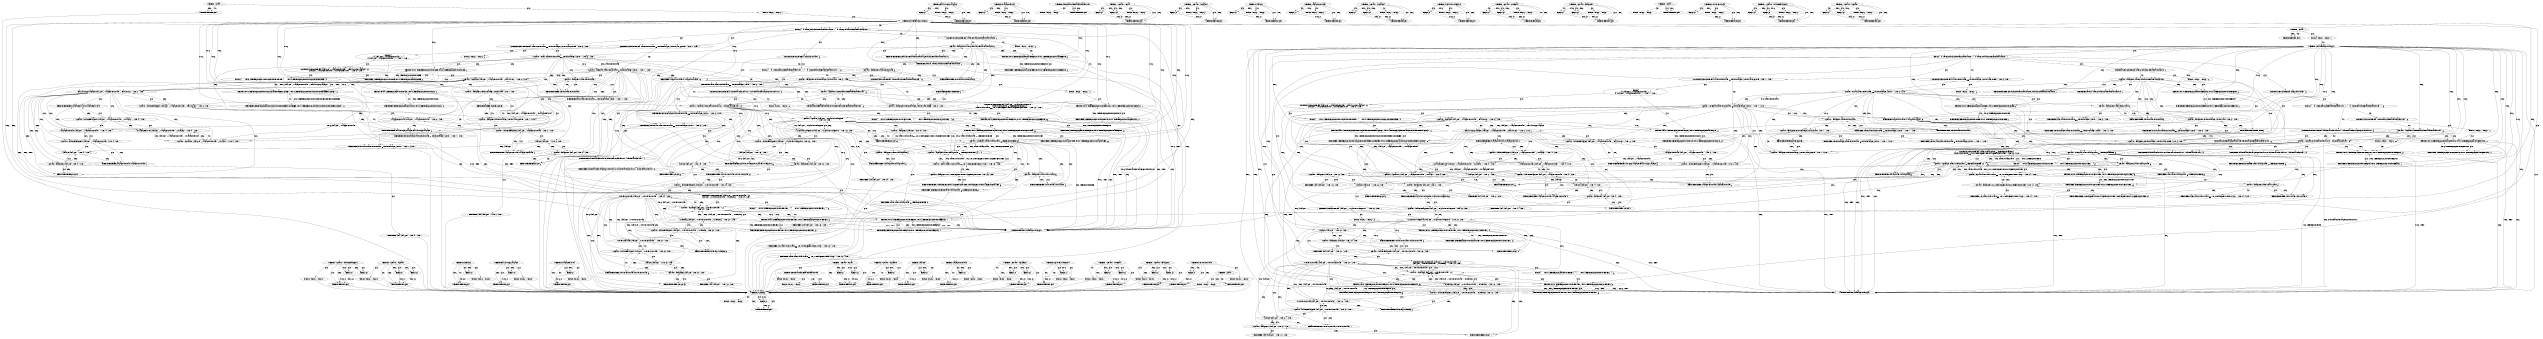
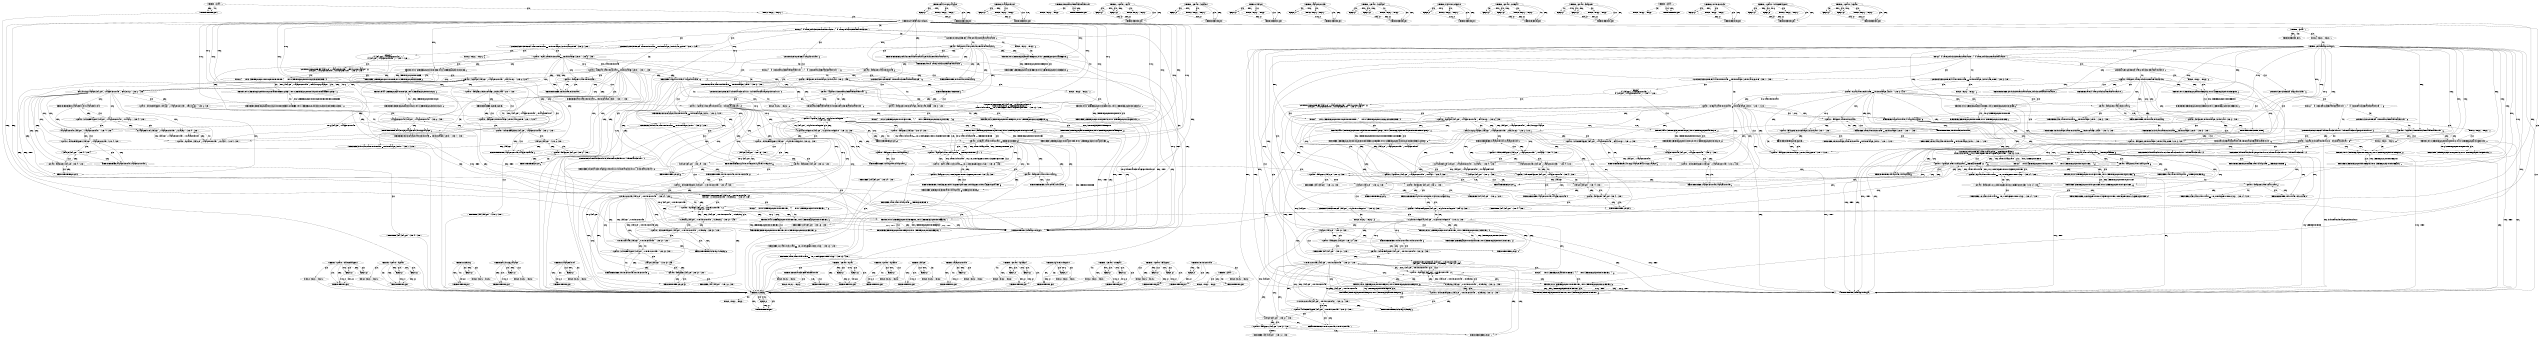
edge "<(<operator>.fieldAccess,Shell::Get)<SUB>29</SUB>>" -> "<(IDENTIFIER,Shell,Shell::Get())<SUB>29</SUB>>": removed, label "AST:"
edge "<(Shell.Get,Shell::Get())<SUB>28</SUB>>" -> "<(<operator>.fieldAccess,Shell::Get)<SUB>28</SUB>>": now "<(<operator>.fieldAccess,Shell::Get)<SUB>23</SUB>>" -> "<(<operator>.fieldAccess,Shell::Get)<SUB>28</SUB>>"
edge "<(<operator>.fieldAccess,Shell::Get)<SUB>31</SUB>>" -> "<(IDENTIFIER,Shell,Shell::Get())<SUB>31</SUB>>": label "AST: " -> "WINDOW: "
